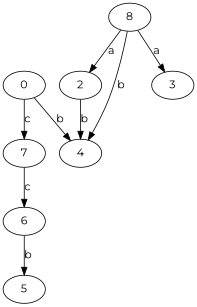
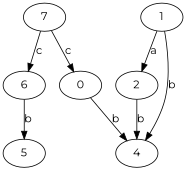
node "8": label "8" -> "1"
node "3": removed
edge "0" -> "7": reversed
